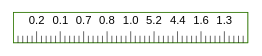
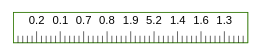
node "1.0": label "1.0" -> "1.9"
node "4.4": label "4.4" -> "1.4"
